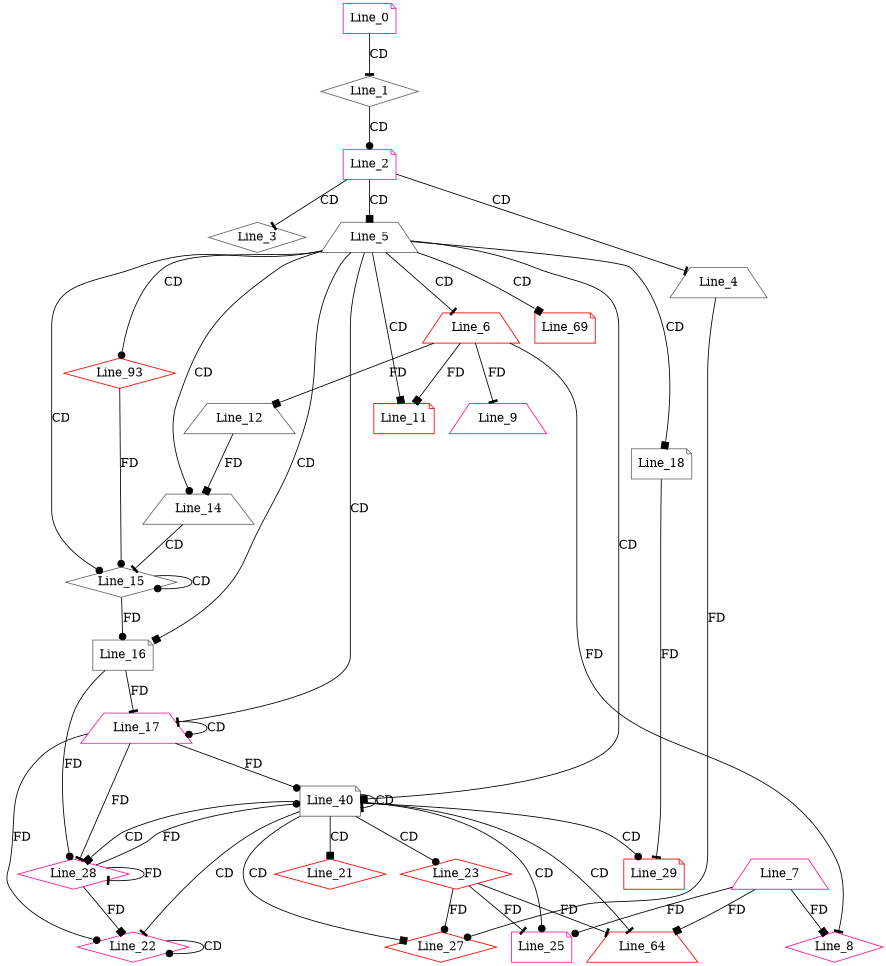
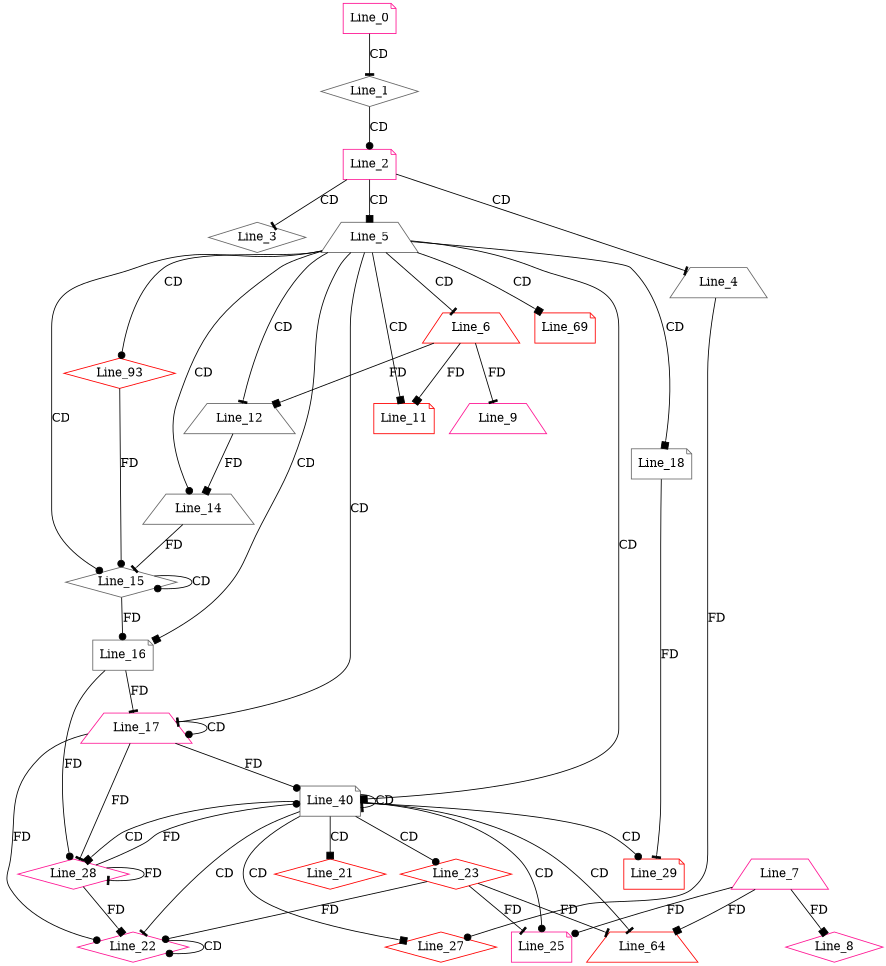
edge "Line_5" -> "Line_12": added, label "CD"
edge "Line_14" -> "Line_15": label "CD" -> "FD"
edge "Line_6" -> "Line_8": removed, label "FD"
edge "Line_23" -> "Line_27": now "Line_23" -> "Line_22"
